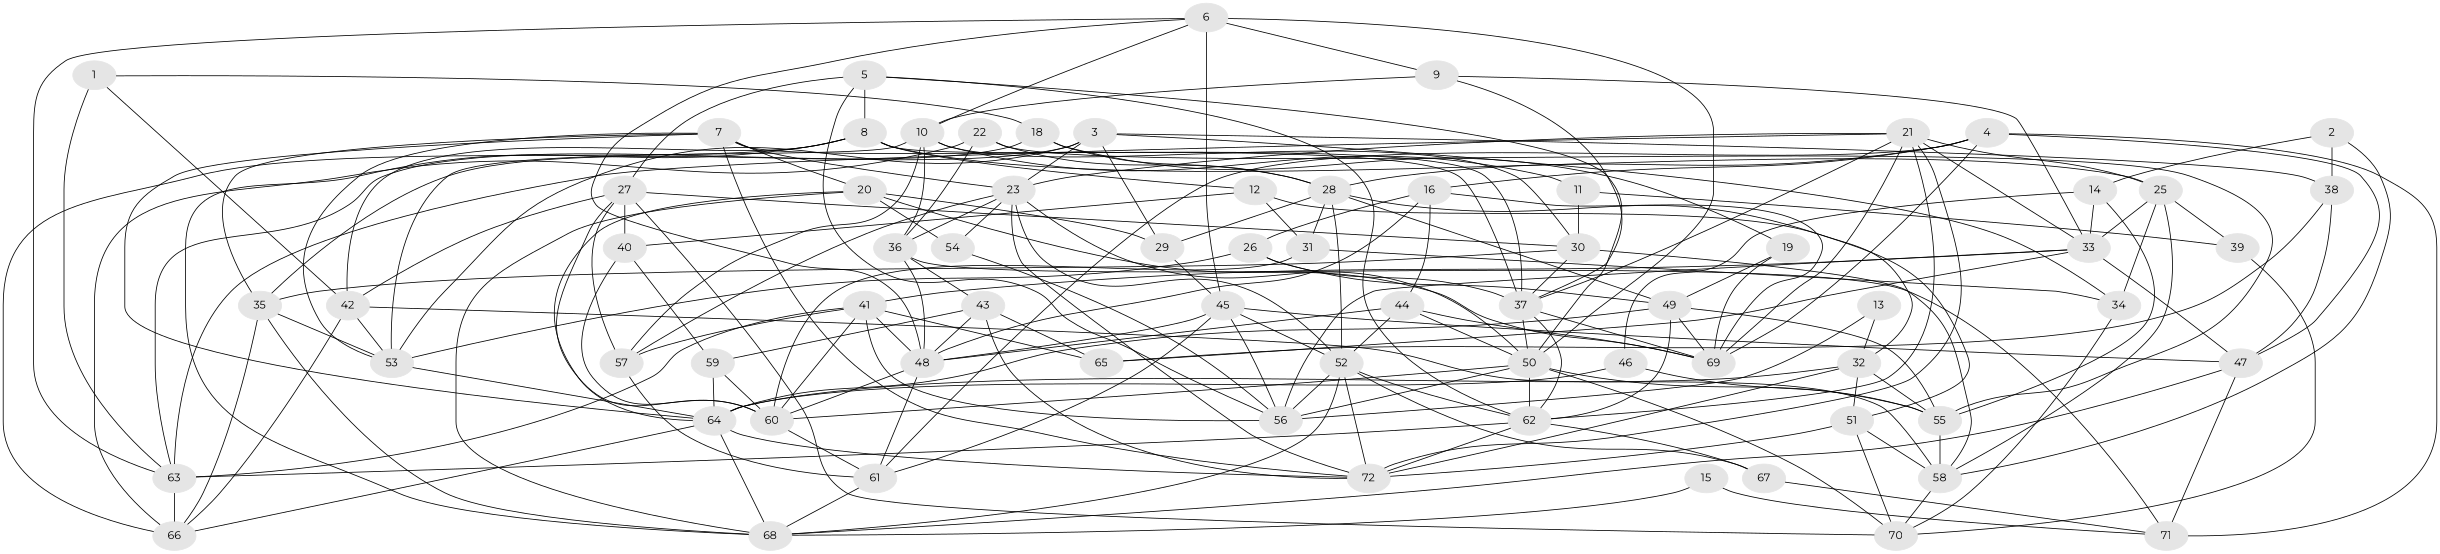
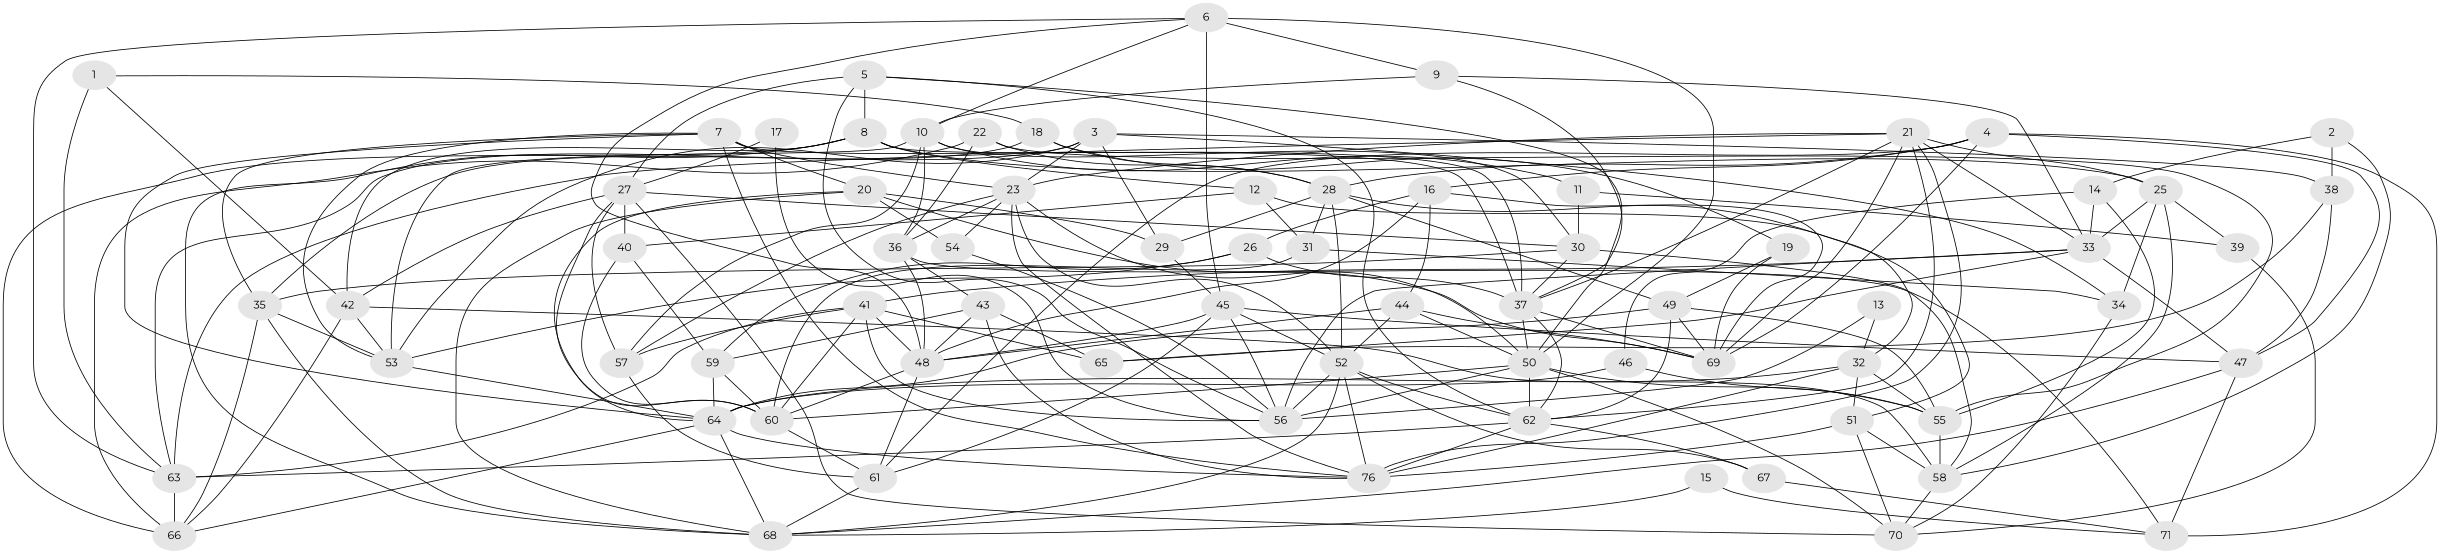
node "17": added
edge "26" -- "49": now "26" -- "59"
node "72": label "72" -> "76"
